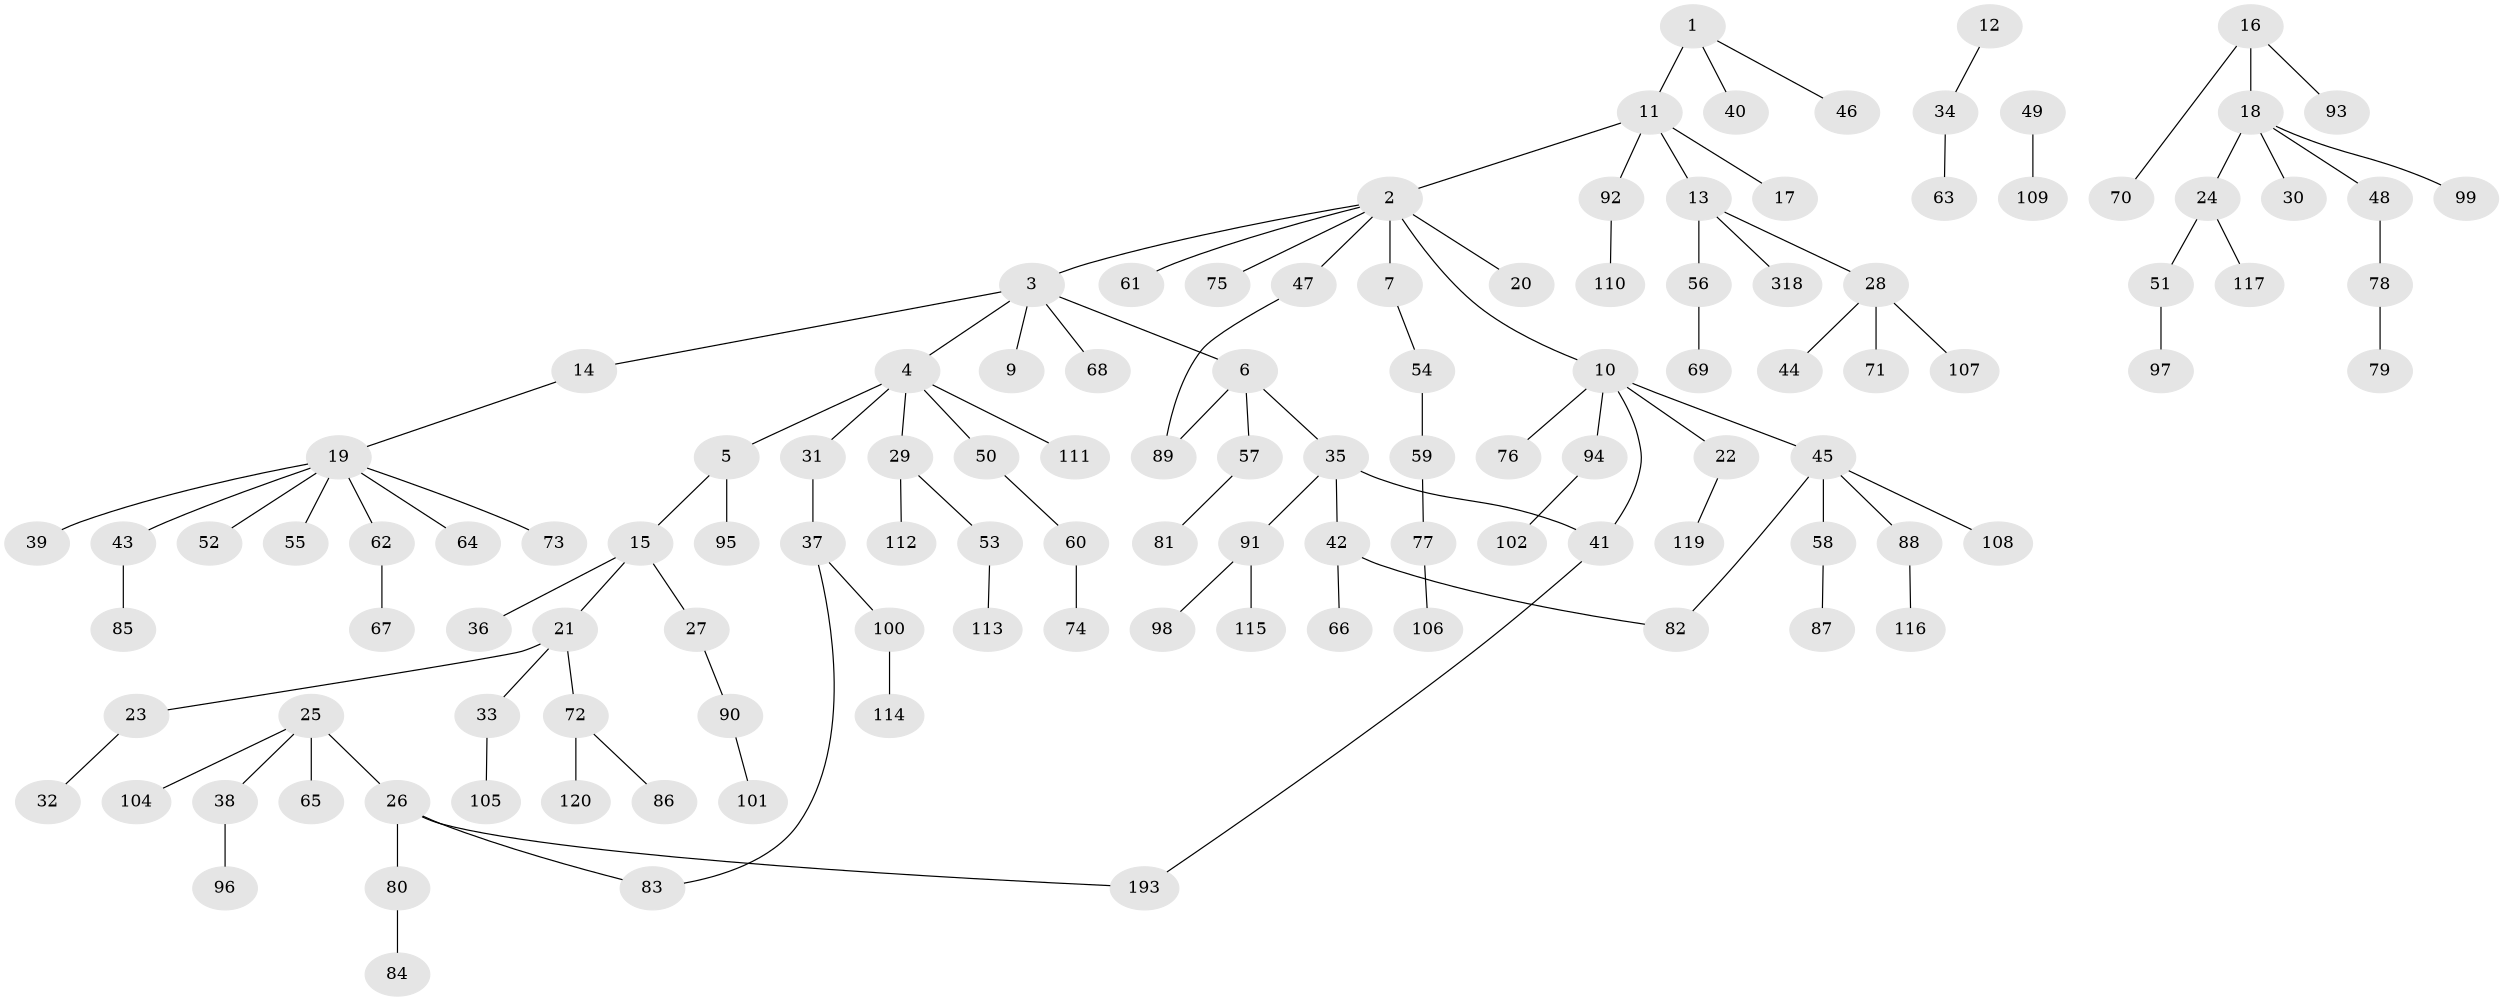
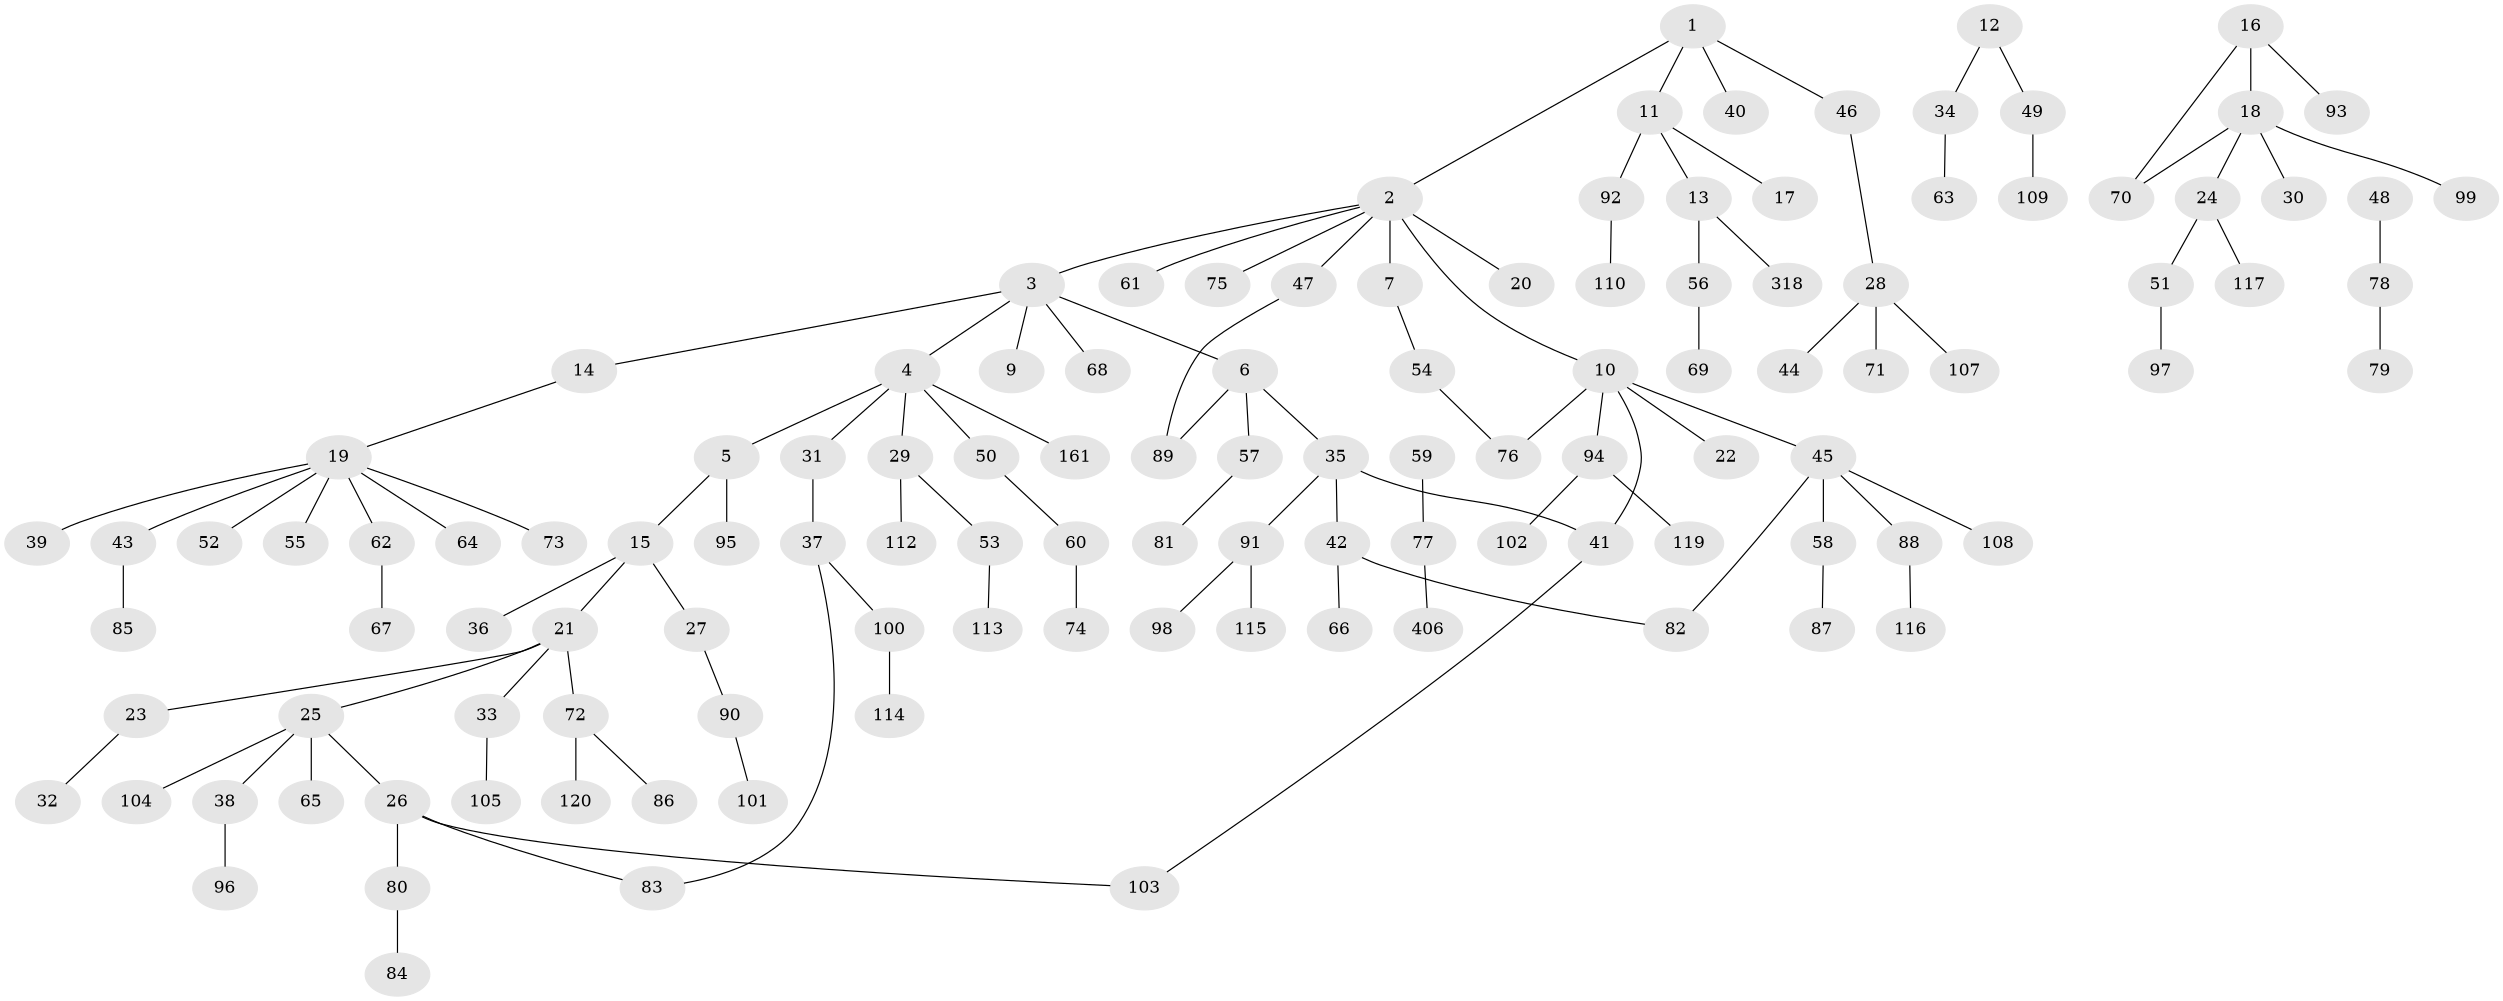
edge "12" -- "49": added
edge "11" -- "2": now "1" -- "2"
edge "18" -- "48": now "18" -- "70"
edge "13" -- "28": now "46" -- "28"
edge "54" -- "59": now "54" -- "76"
node "111": label "111" -> "161"
edge "22" -- "119": now "94" -- "119"
node "106": label "106" -> "406"
edge "21" -- "25": added
node "193": label "193" -> "103"
